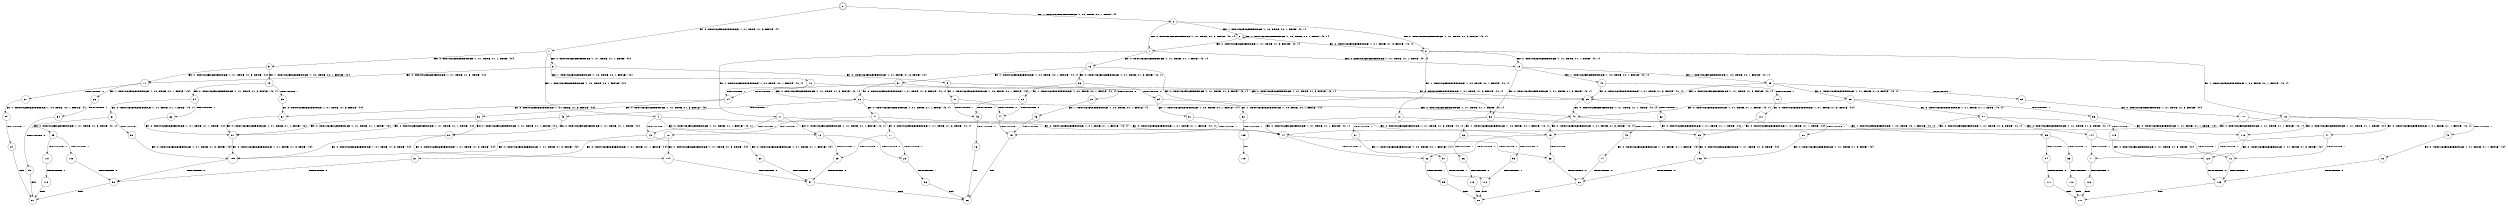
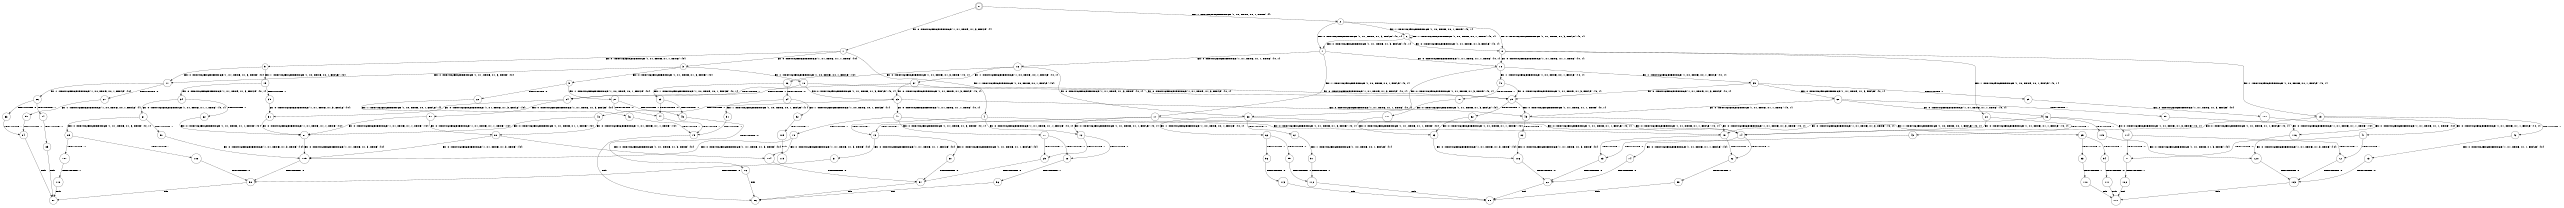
node "53": added
